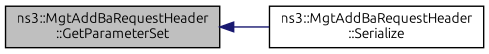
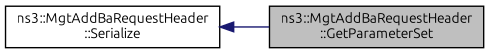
edge "ns3::MgtAddBaRequestHeader ::Serialize" -> "ns3::MgtAddBaRequestHeader ::GetParameterSet": reversed
